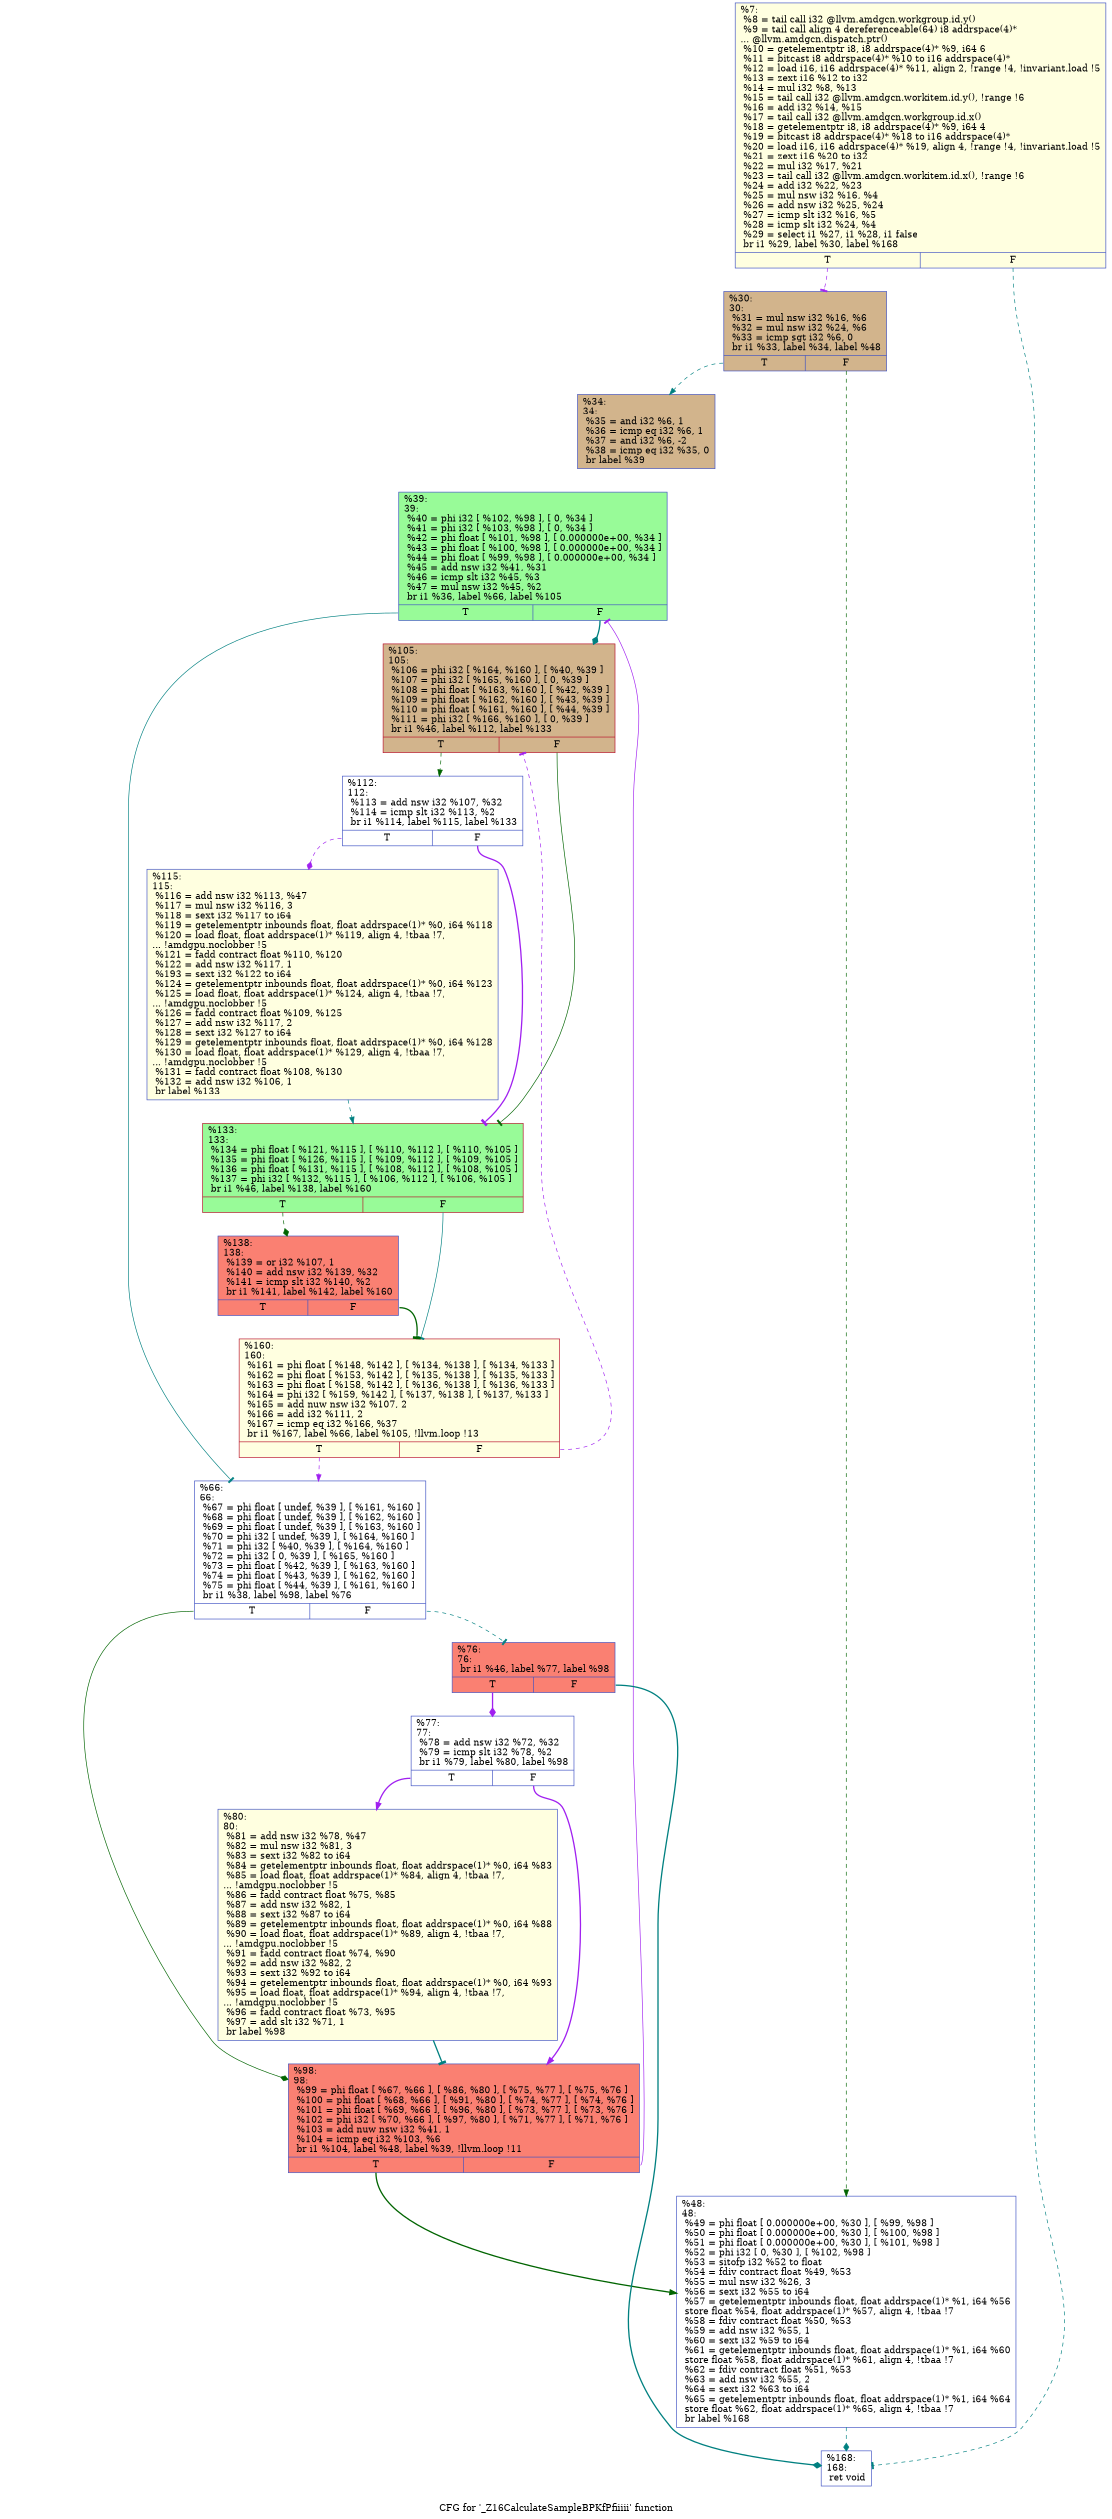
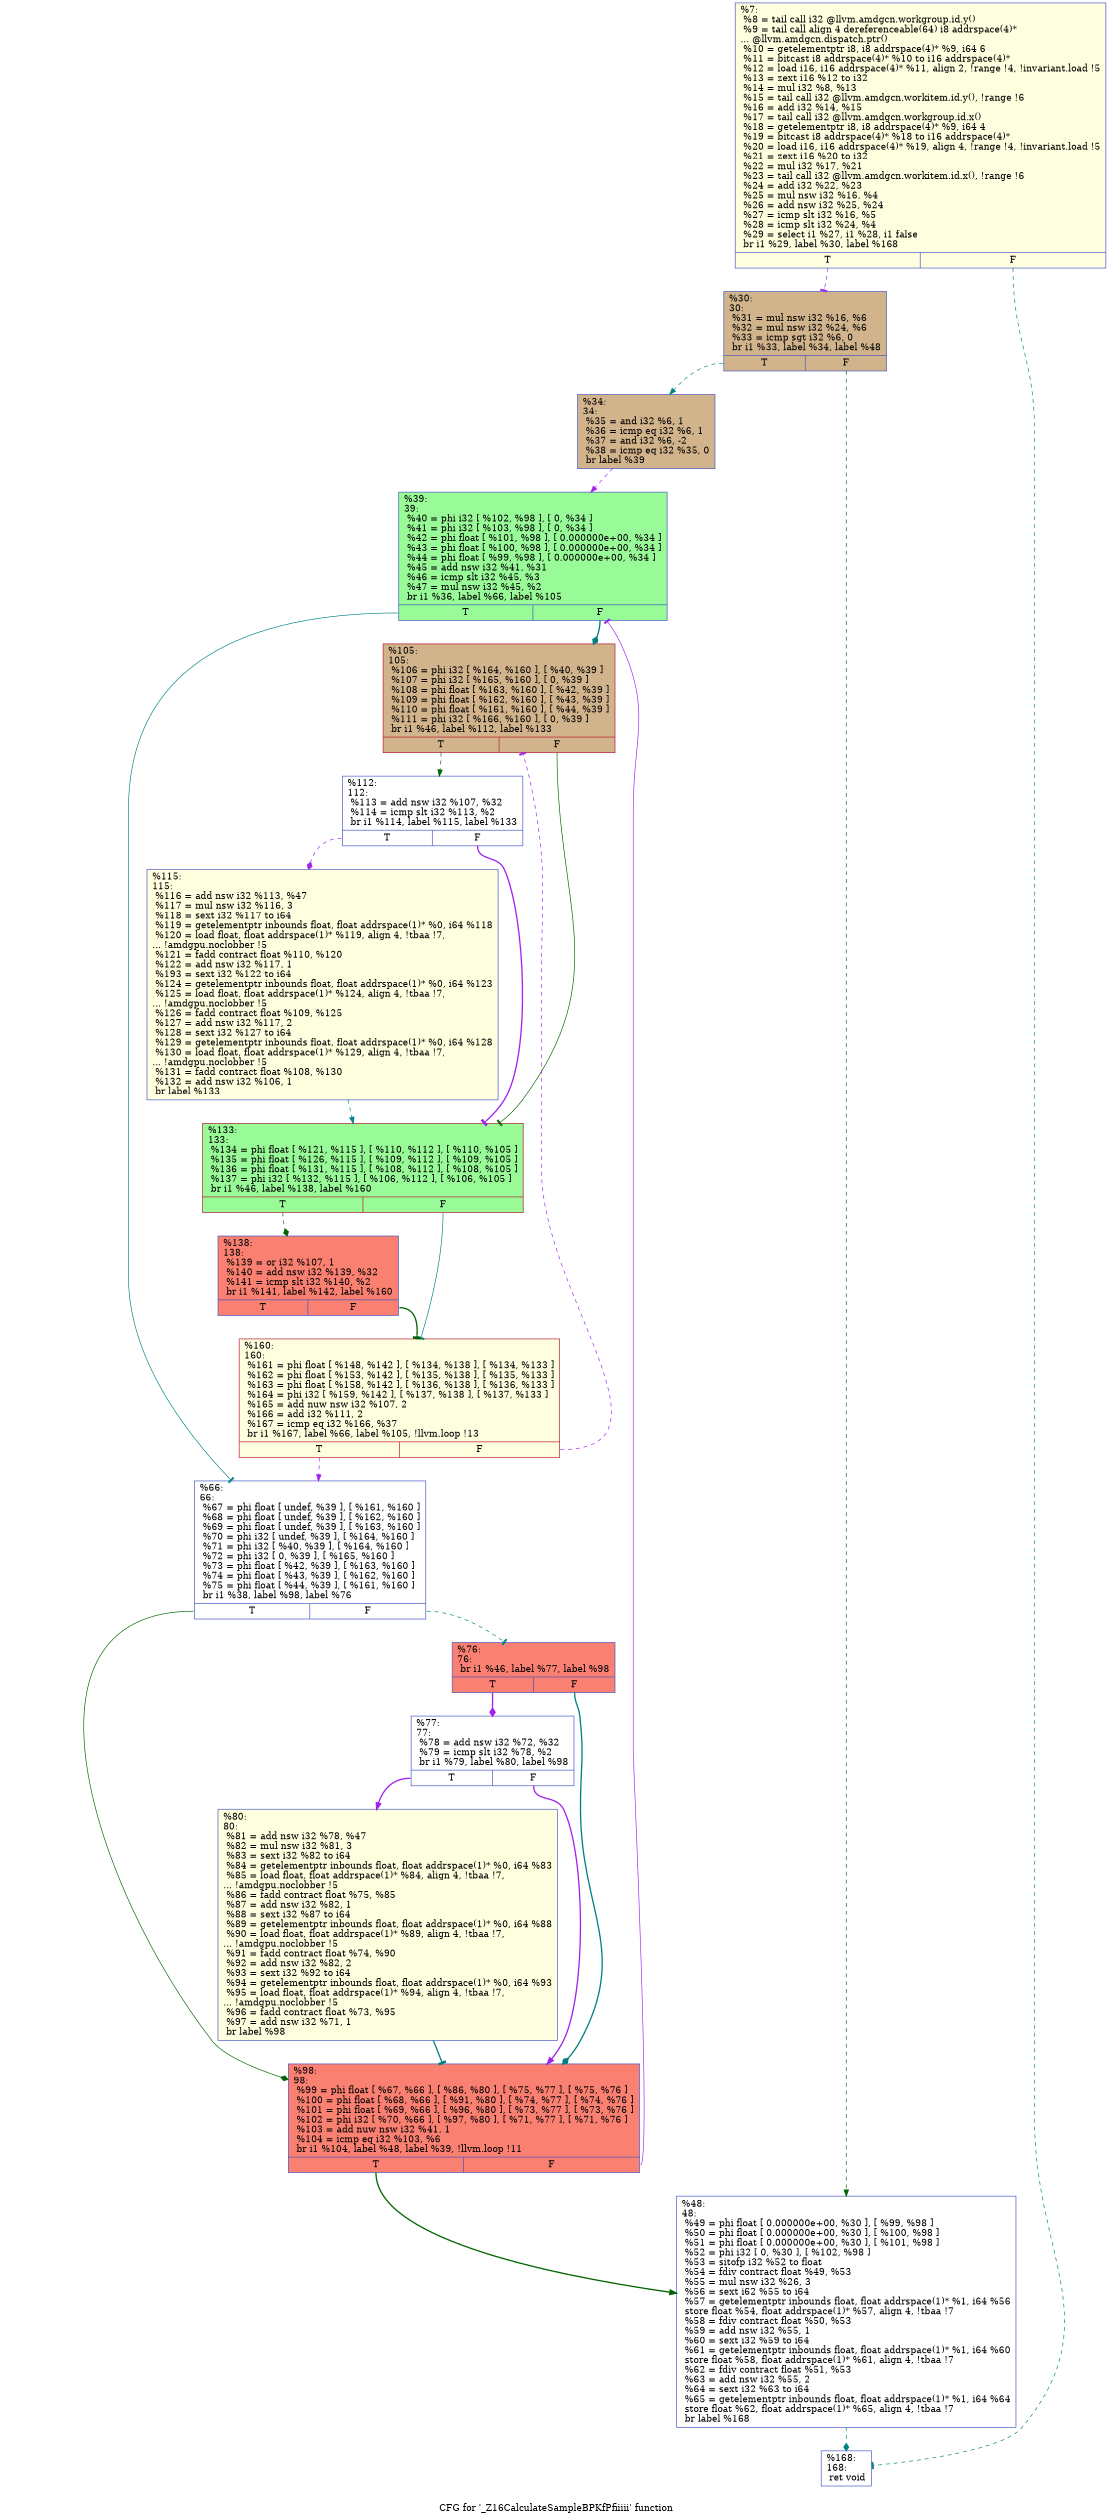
edge "%34:" -> "%39:": added
node "%80:": text "%97 = add slt i32 %71, 1" -> "%97 = add nsw i32 %71, 1"
edge "%76:" -> "%168:": now "%76:" -> "%98:"
node "%48:": text "%56 = sext i32 %55 to i64" -> "%56 = sext i62 %55 to i64"
